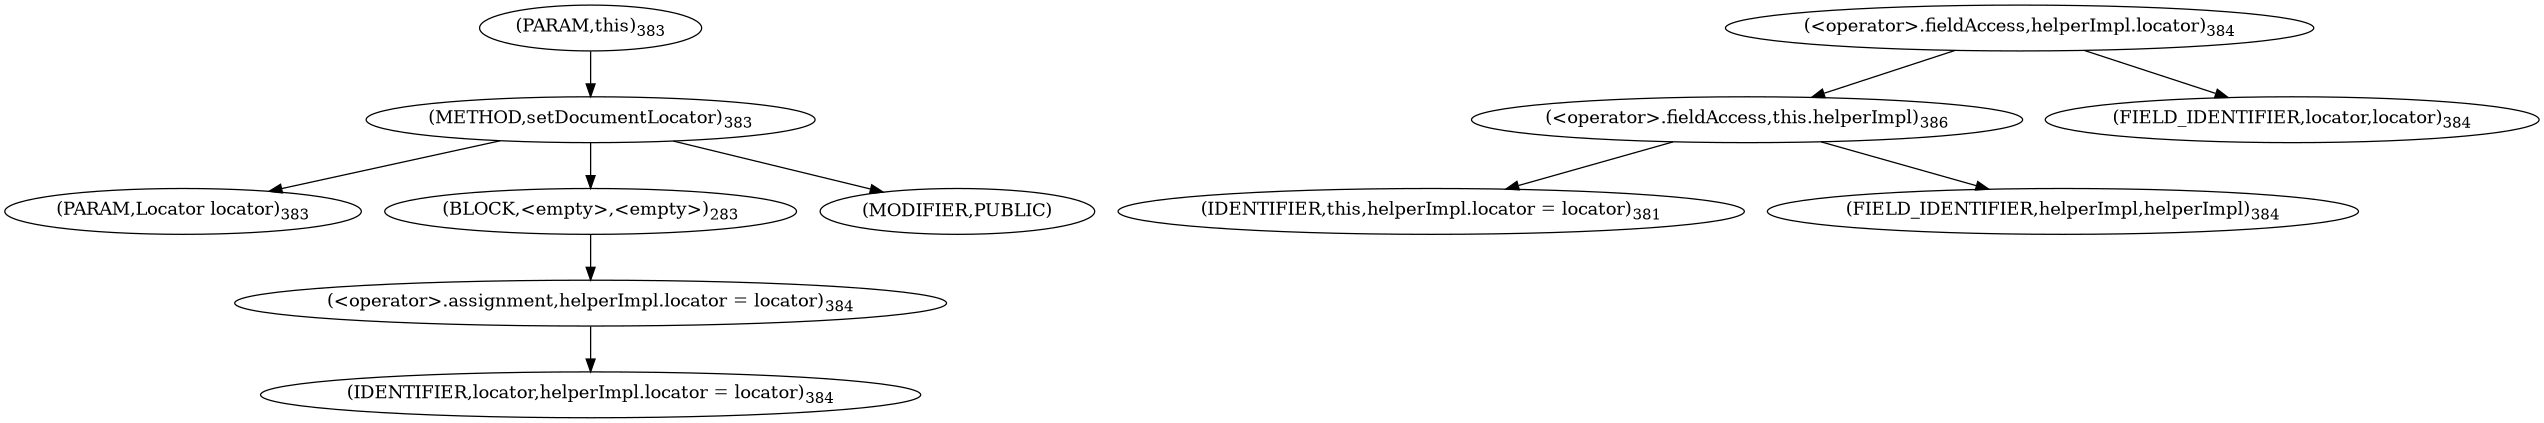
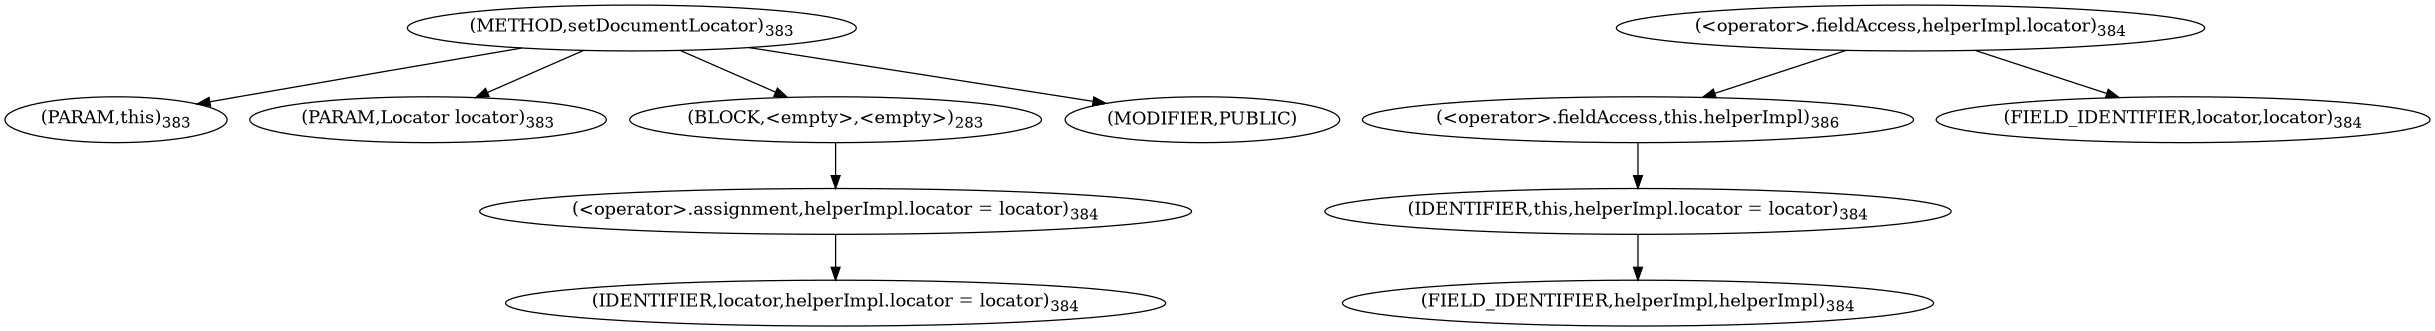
edge "(PARAM,this)" -> "(METHOD,setDocumentLocator)": reversed
edge "(<operator>.fieldAccess,this.helperImpl)" -> "(FIELD_IDENTIFIER,helperImpl,helperImpl)": now "(IDENTIFIER,this,helperImpl.locator = locator)" -> "(FIELD_IDENTIFIER,helperImpl,helperImpl)"
node "(IDENTIFIER,this,helperImpl.locator = locator)": text "381" -> "384"
